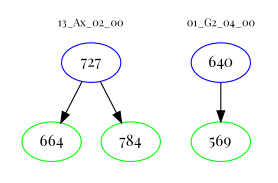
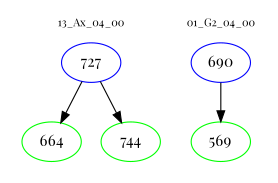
cluster "13_Ax_02_00": label "13_Ax_02_00" -> "13_Ax_04_00"
node "640": label "640" -> "690"
node "784": label "784" -> "744"
